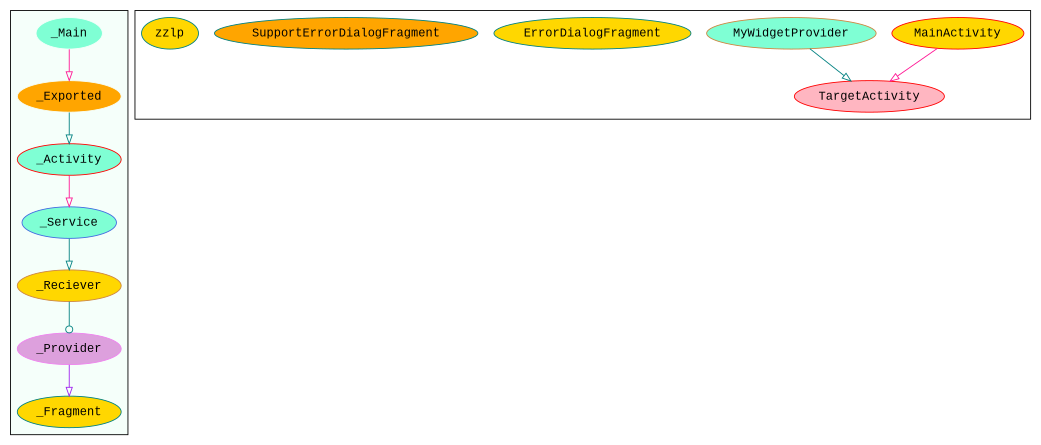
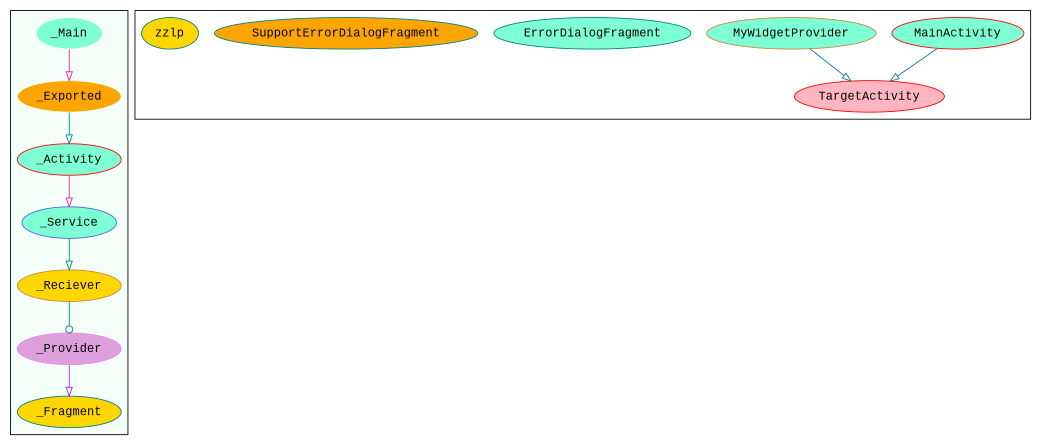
node "ErrorDialogFragment": fillcolor gold -> aquamarine
node "MainActivity": fillcolor gold -> aquamarine
edge "MainActivity" -> "TargetActivity": color deeppink -> teal
